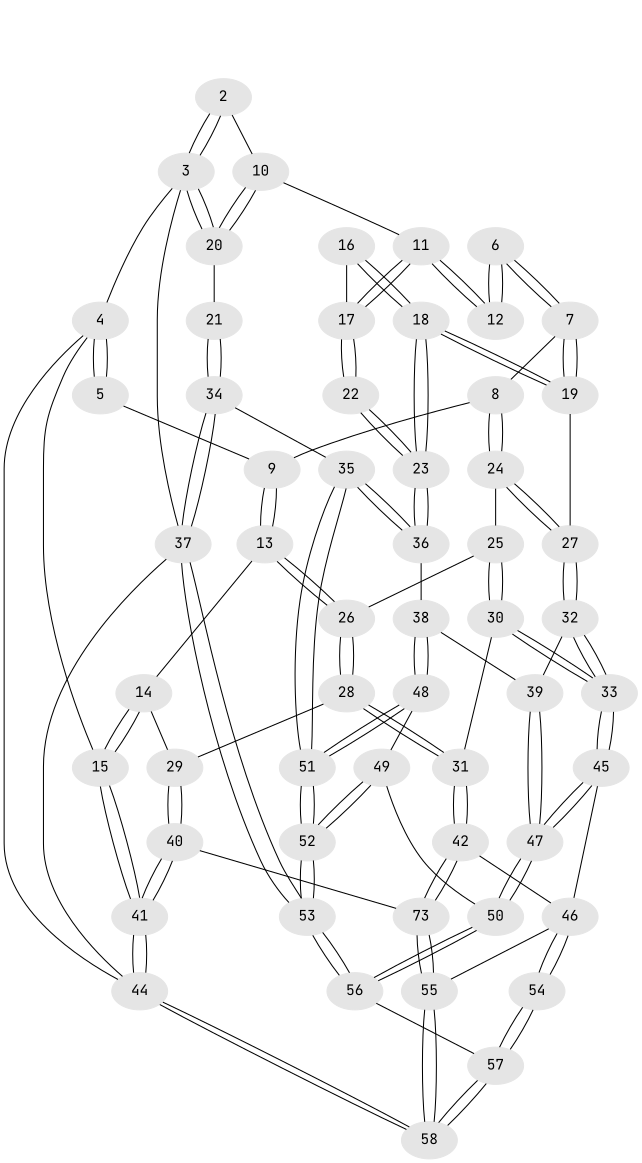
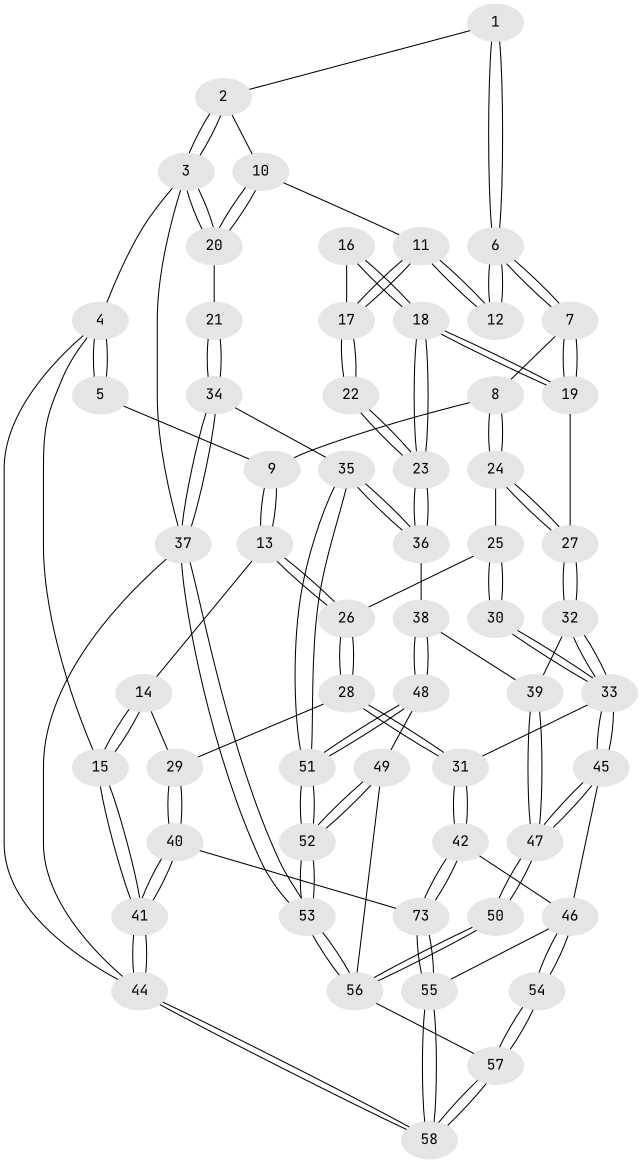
node "1": added
edge "30" -- "31": now "33" -- "31"
edge "49" -- "50": now "49" -- "56"
